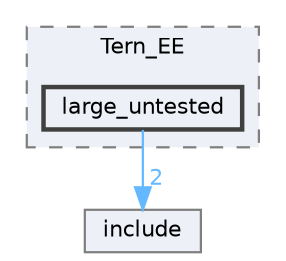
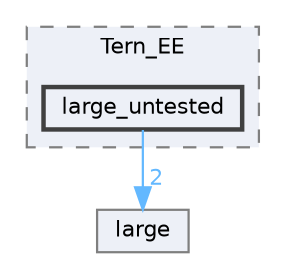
node "include": label "include" -> "large"
